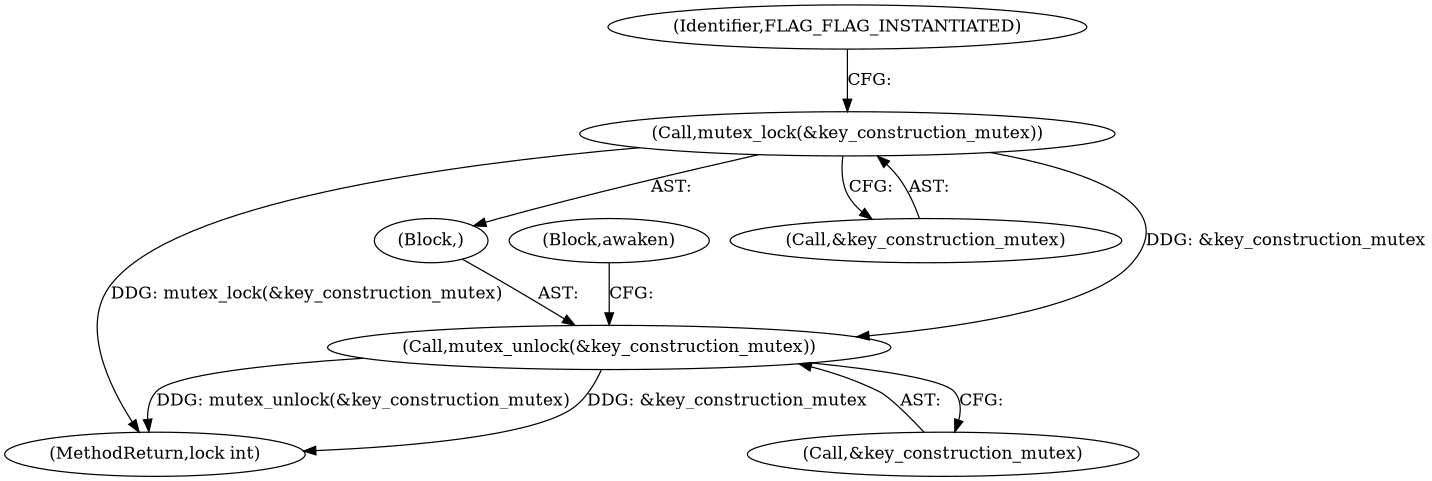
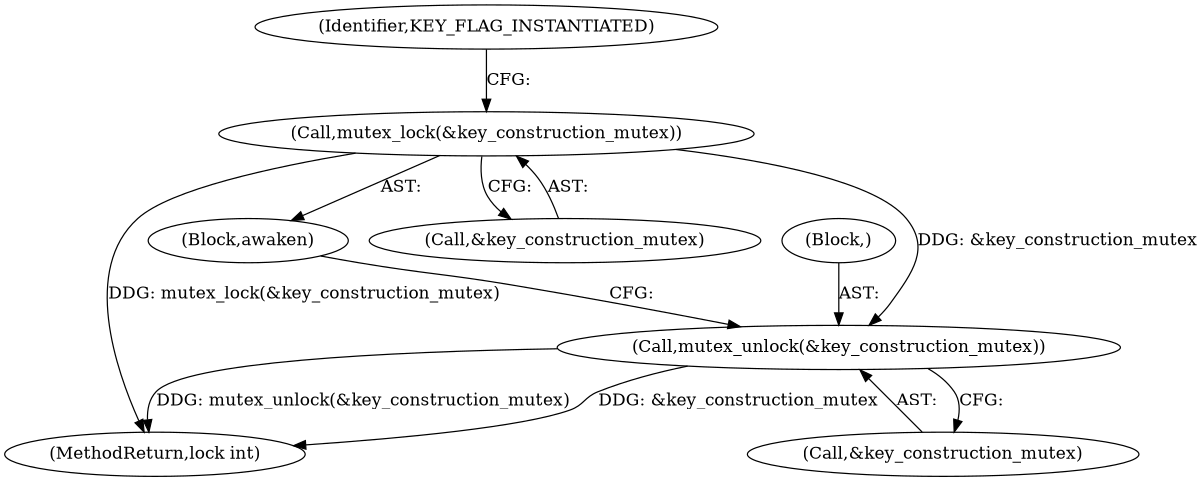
node "(Identifier,FLAG_FLAG_INSTANTIATED)": label "(Identifier,FLAG_FLAG_INSTANTIATED)" -> "(Identifier,KEY_FLAG_INSTANTIATED)"
edge "(Call,mutex_lock(&key_construction_mutex))" -> "(Block,)": now "(Call,mutex_lock(&key_construction_mutex))" -> "(Block,awaken)"
